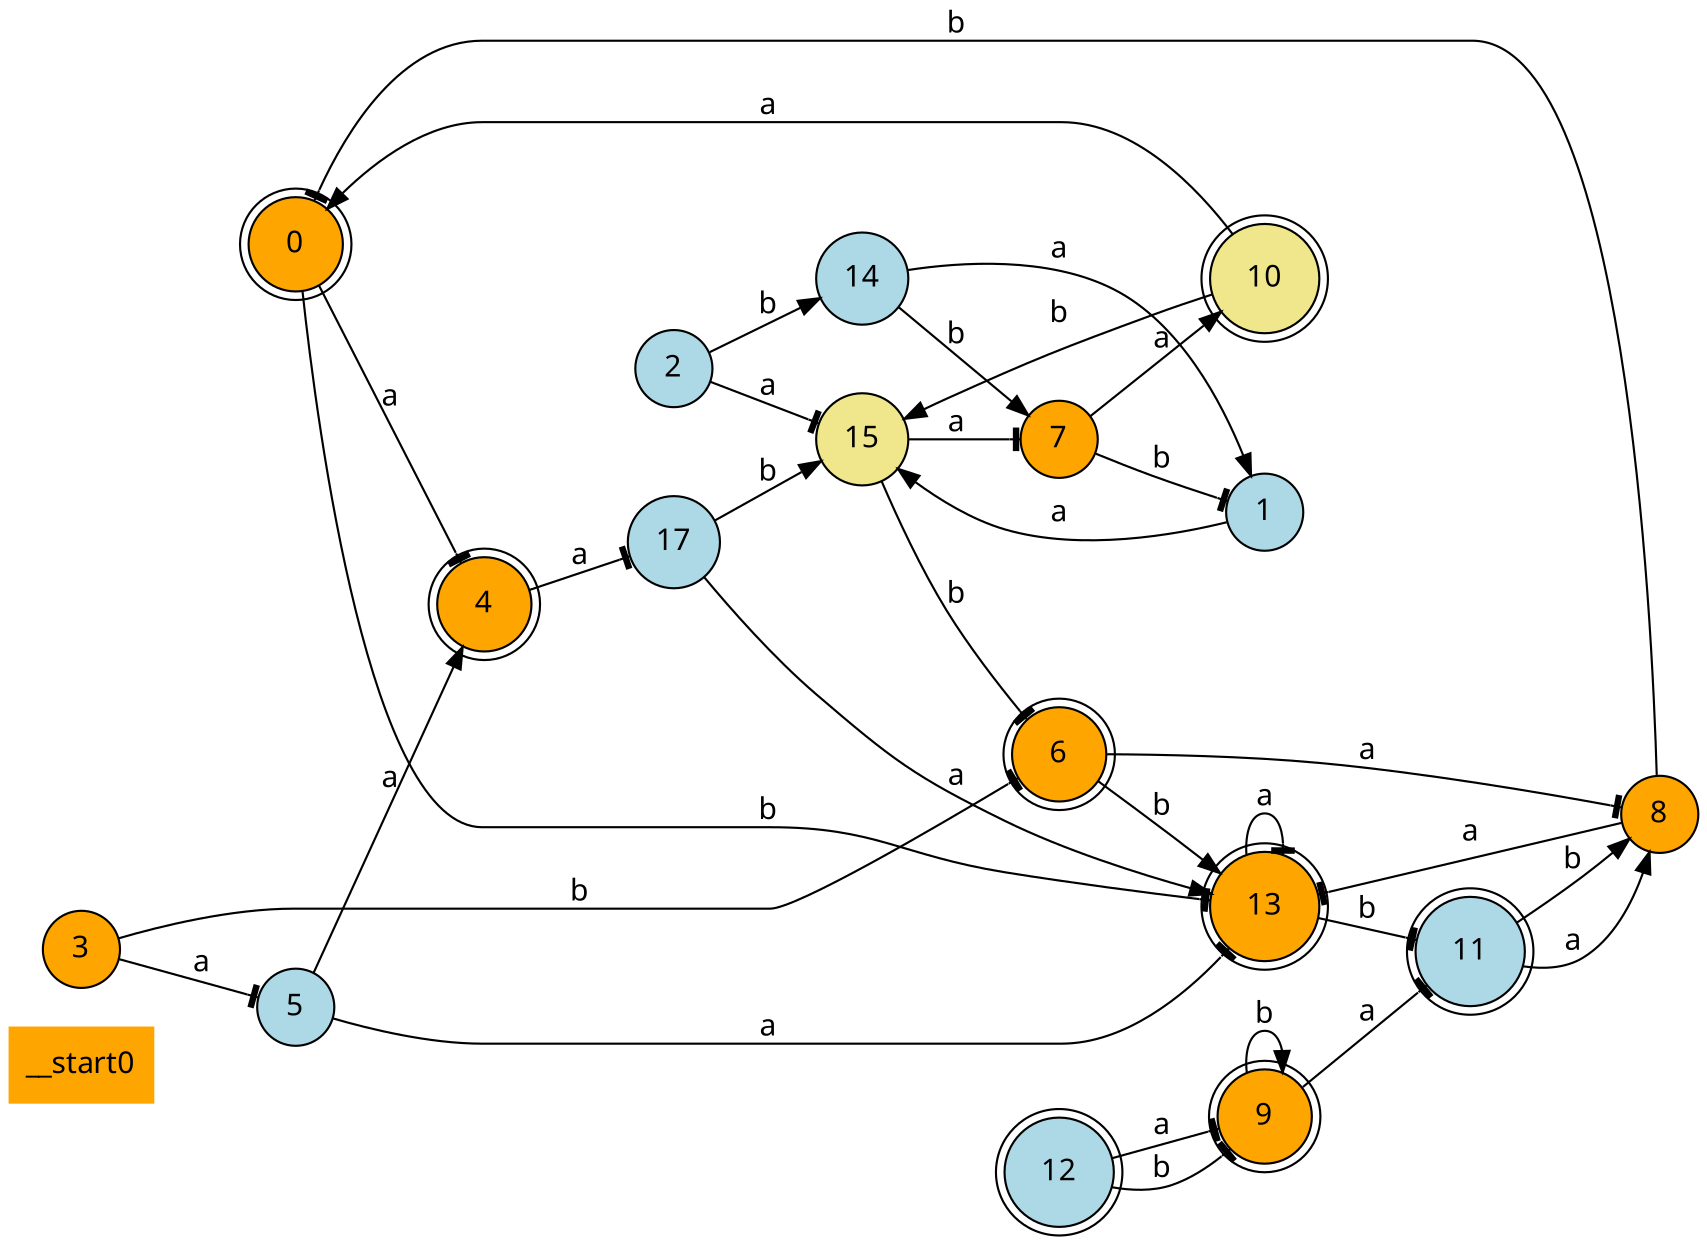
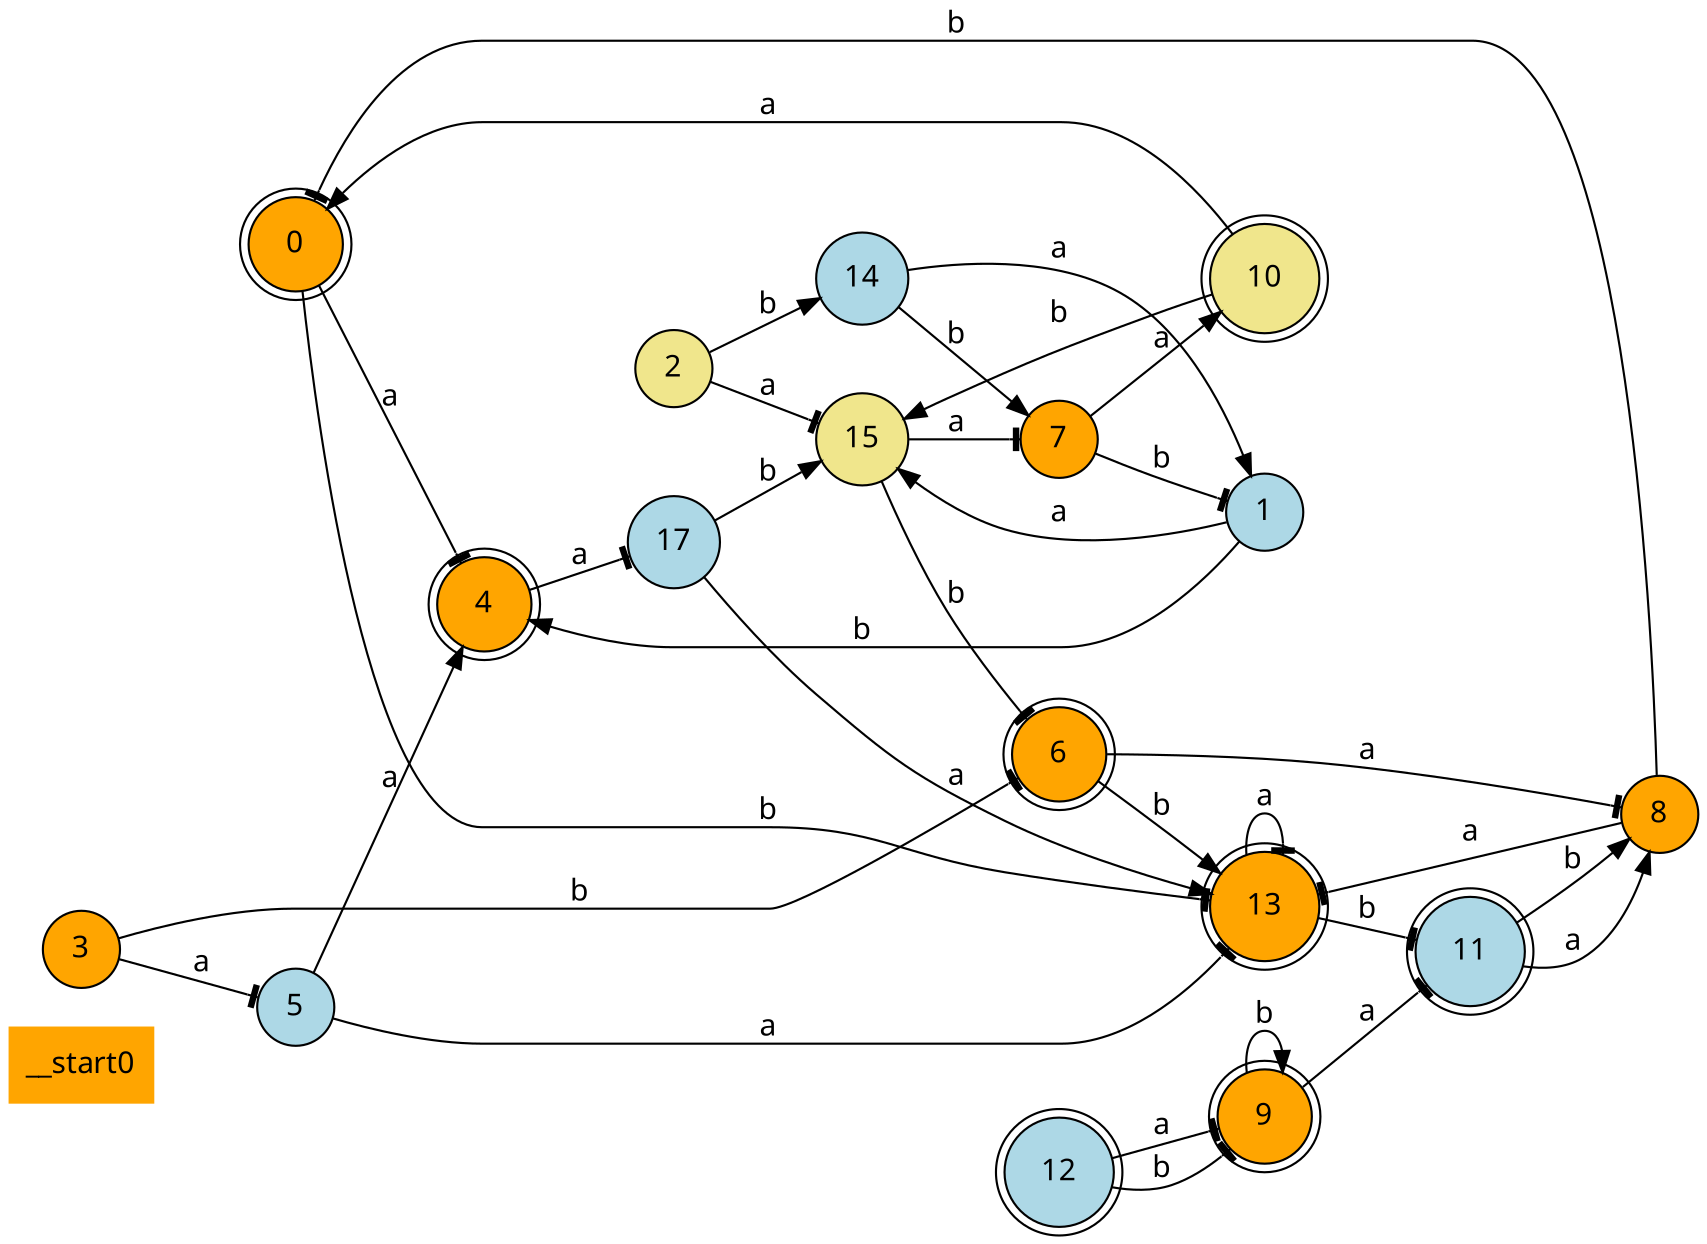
node "2": fillcolor lightblue -> khaki
edge "1" -> "4": added, label "b"
